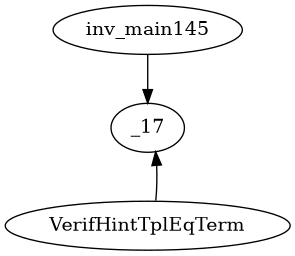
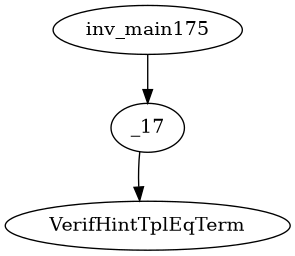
node "inv_main145": label "inv_main145" -> "inv_main175"
edge "VerifHintTplEqTerm" -> "_17": reversed
